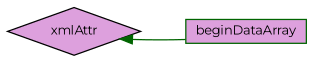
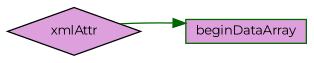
edge "beginDataArray" -> "xmlAttr": reversed
